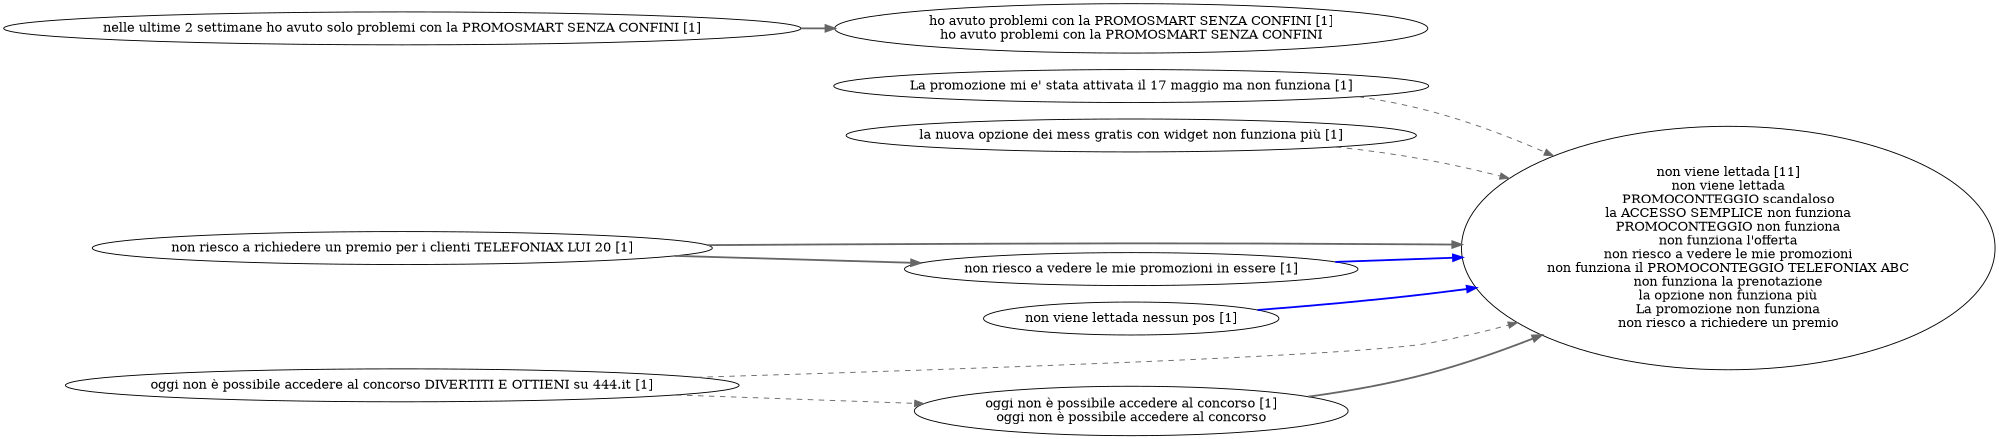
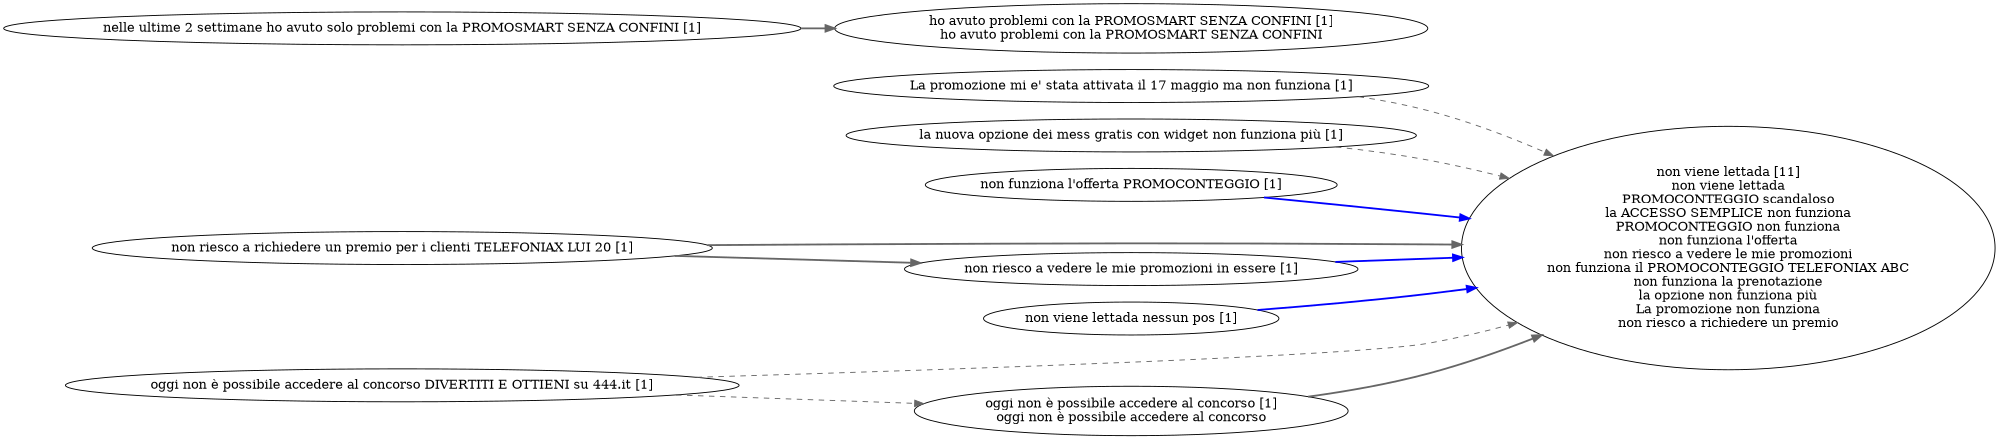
node "non funziona l'offerta PROMOCONTEGGIO [1]": added
